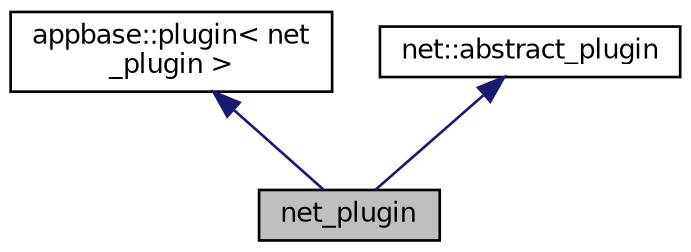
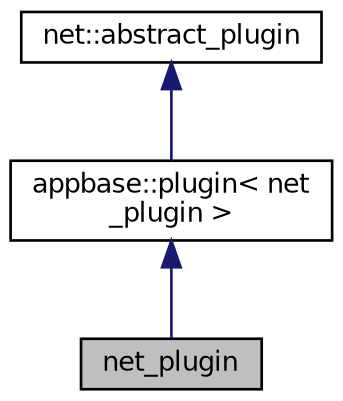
edge "net_plugin" -> "net::abstract_plugin": now "appbase::plugin< net _plugin >" -> "net::abstract_plugin"
